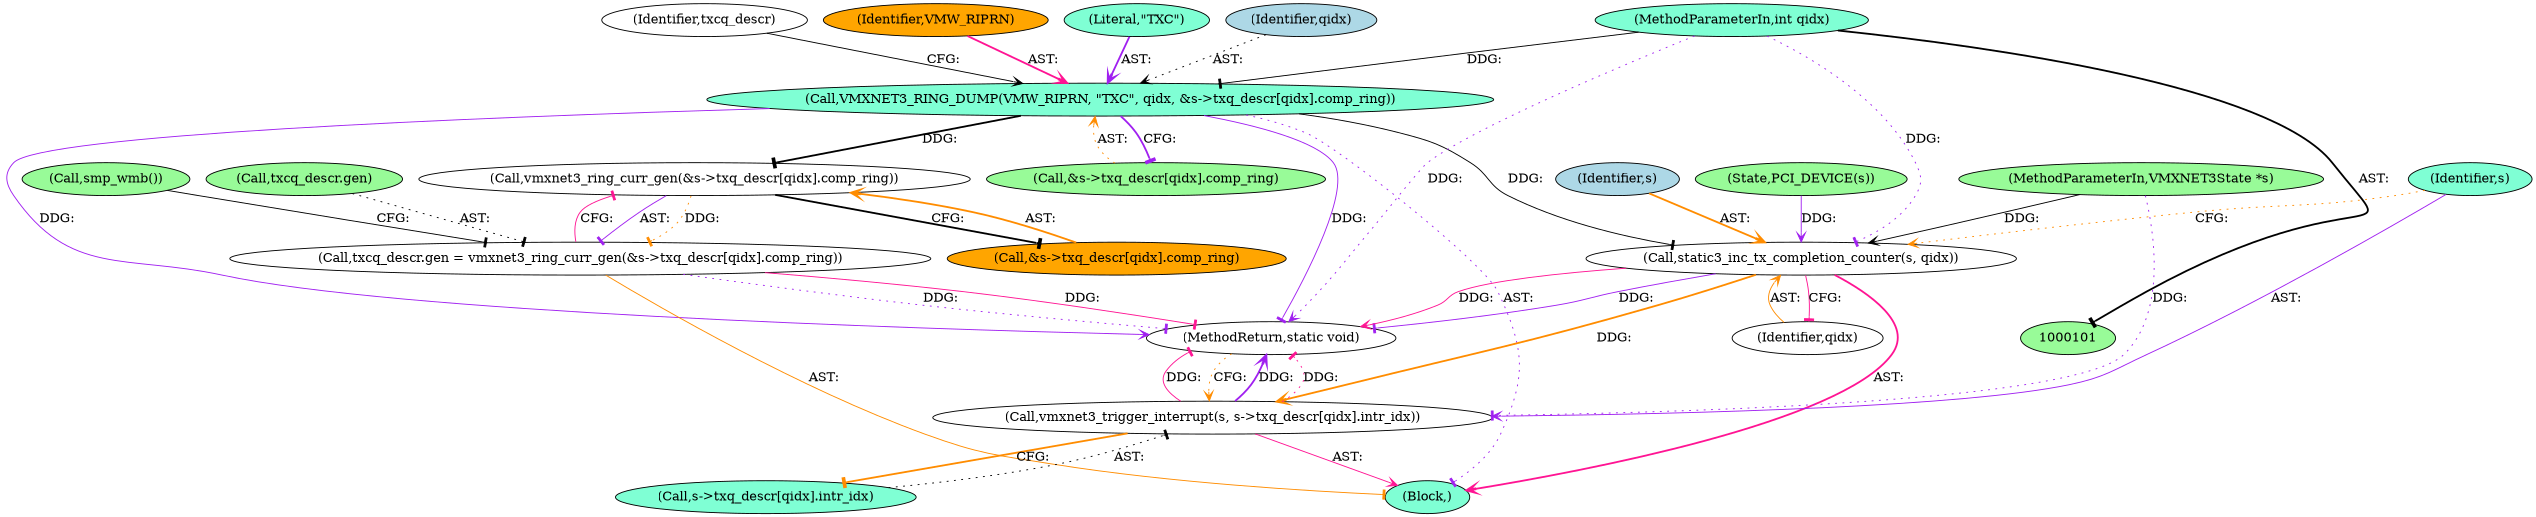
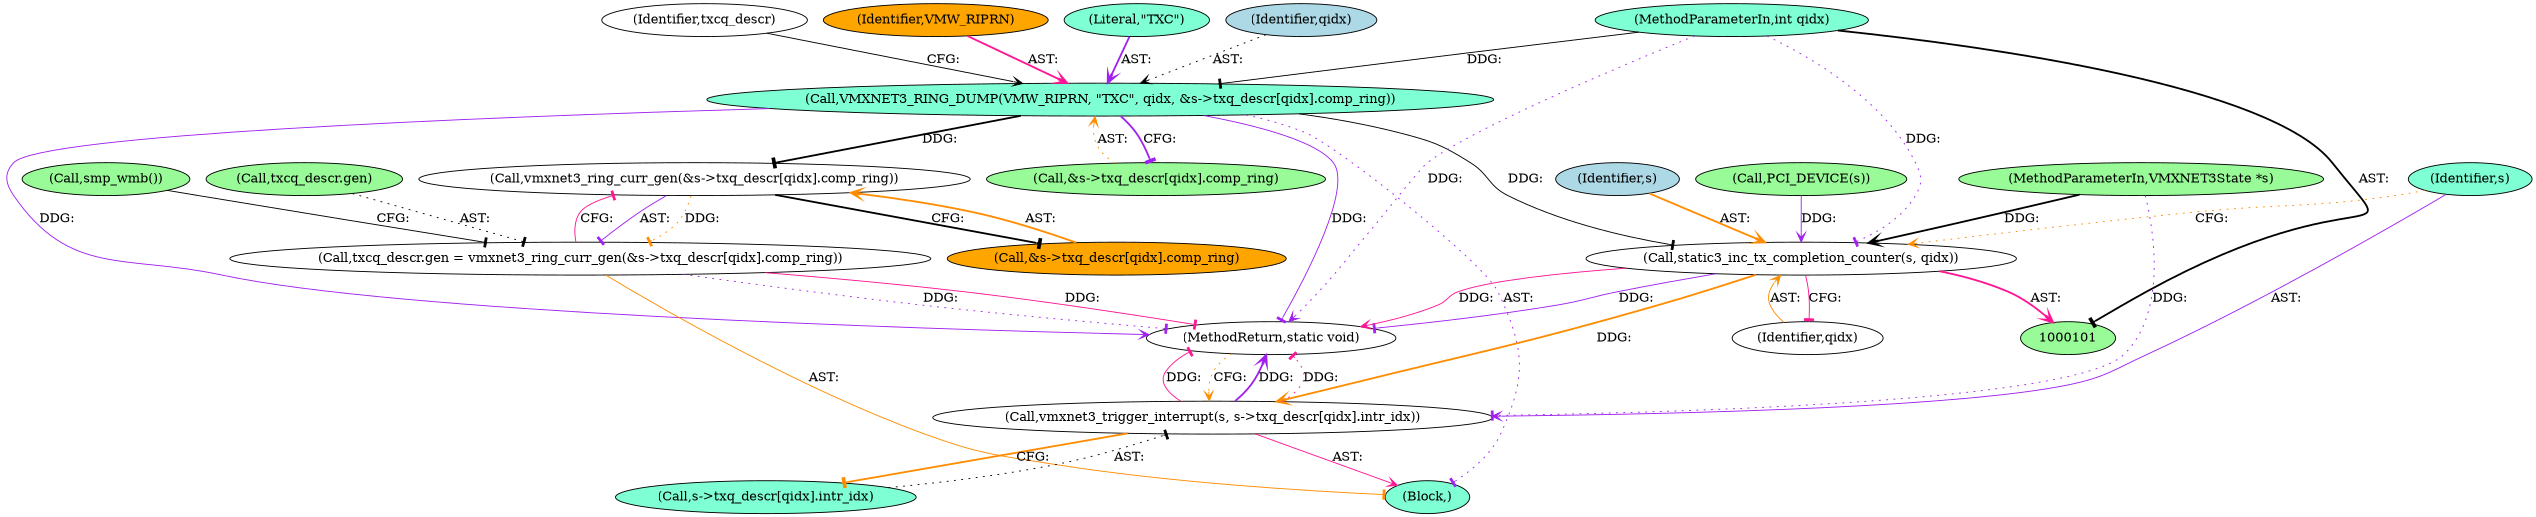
node "(State,PCI_DEVICE(s))": label "(State,PCI_DEVICE(s))" -> "(Call,PCI_DEVICE(s))"
edge "(MethodParameterIn,VMXNET3State *s)" -> "(Call,static3_inc_tx_completion_counter(s, qidx))": style solid -> bold
edge "(Call,static3_inc_tx_completion_counter(s, qidx))" -> "(Block,)": now "(Call,static3_inc_tx_completion_counter(s, qidx))" -> "1000101"
